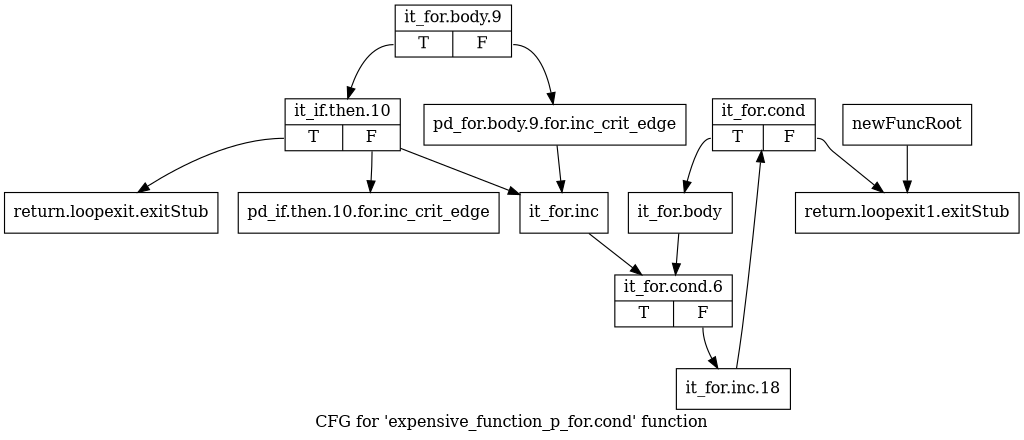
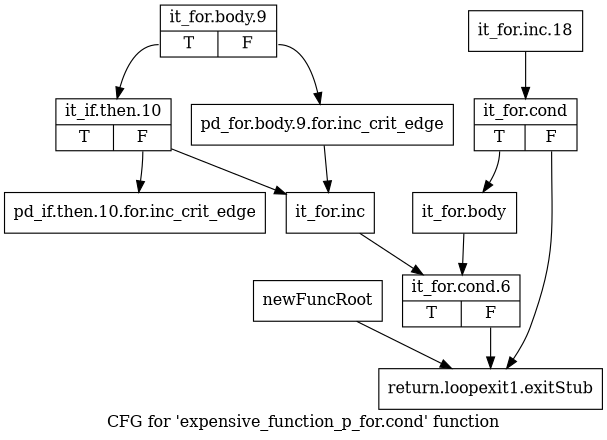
node "return.loopexit.exitStub": removed
edge "it_for.cond.6" -> "it_for.inc.18": now "it_for.cond.6" -> "return.loopexit1.exitStub"
